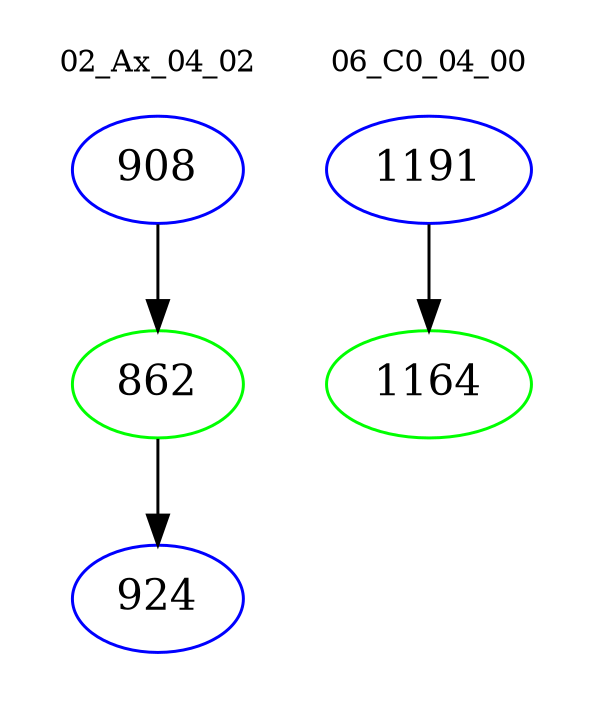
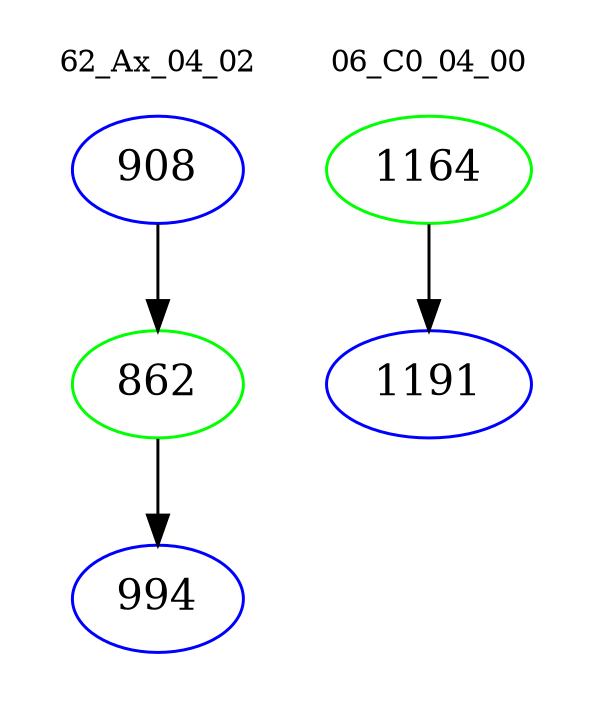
cluster "02_Ax_04_02": label "02_Ax_04_02" -> "62_Ax_04_02"
edge "1191" -> "1164": reversed
node "924": label "924" -> "994"
